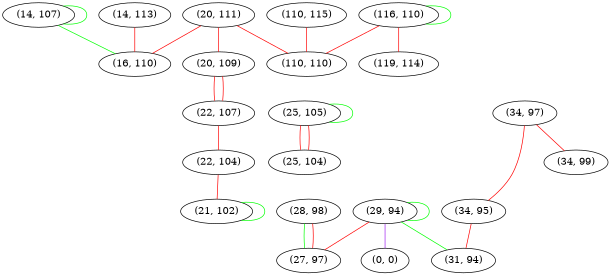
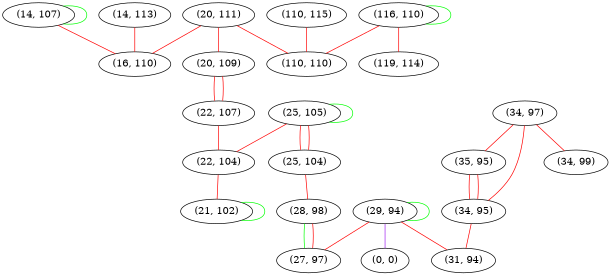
edge "(14, 107)" -- "(16, 110)": color green -> red
edge "(25, 105)" -- "(22, 104)": added
node "(35, 95)": added
edge "(25, 104)" -- "(28, 98)": added
edge "(29, 94)" -- "(31, 94)": color green -> red
